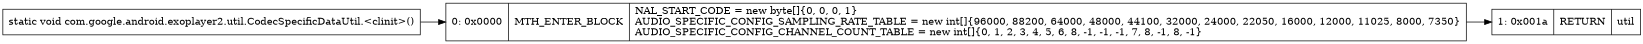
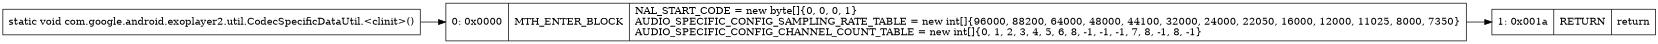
node "1: 0x001a": text "util" -> "return"
